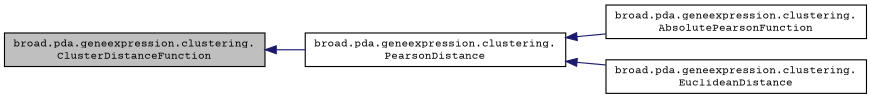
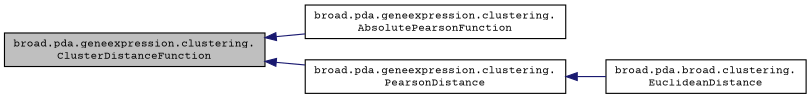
edge "broad.pda.geneexpression.clustering. AbsolutePearsonFunction" -> "broad.pda.geneexpression.clustering. PearsonDistance": now "broad.pda.geneexpression.clustering. AbsolutePearsonFunction" -> "broad.pda.geneexpression.clustering. ClusterDistanceFunction"
node "broad.pda.geneexpression.clustering. EuclideanDistance": label "broad.pda.geneexpression.clustering. EuclideanDistance" -> "broad.pda.broad.clustering. EuclideanDistance"
